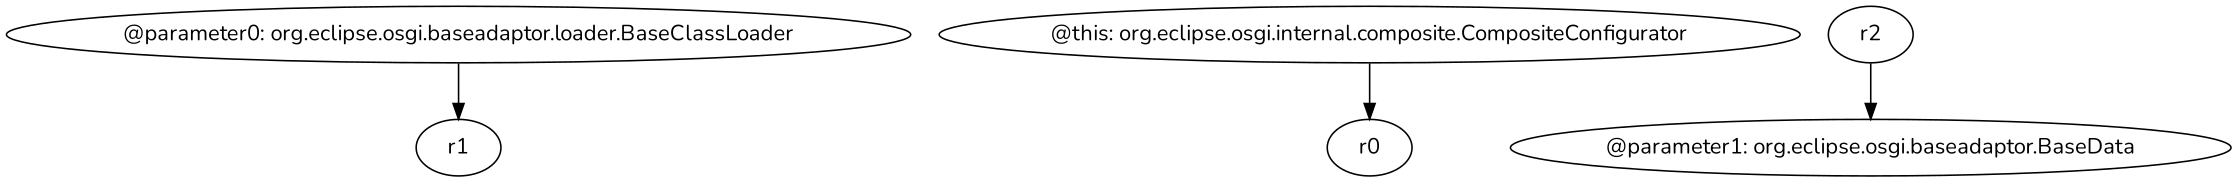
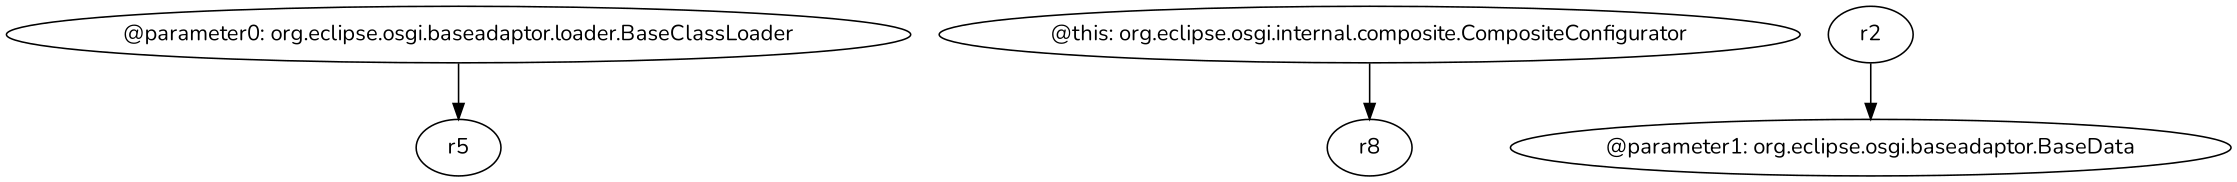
node "r1": label "r1" -> "r5"
node "r0": label "r0" -> "r8"
